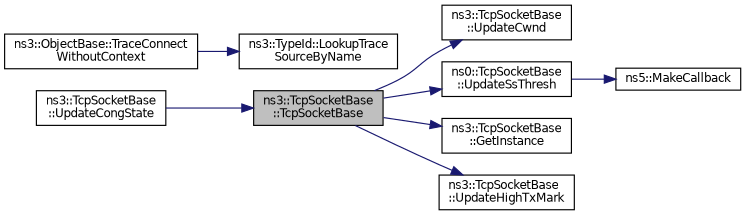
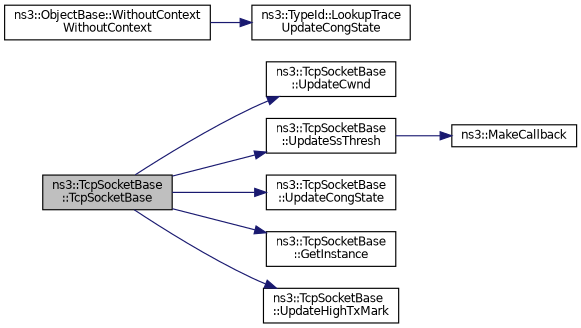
node "ns3::ObjectBase::TraceConnect WithoutContext": label "ns3::ObjectBase::TraceConnect WithoutContext" -> "ns3::ObjectBase::WithoutContext WithoutContext"
node "ns3::TypeId::LookupTrace SourceByName": label "ns3::TypeId::LookupTrace SourceByName" -> "ns3::TypeId::LookupTrace UpdateCongState"
node "ns0::TcpSocketBase ::UpdateSsThresh": label "ns0::TcpSocketBase ::UpdateSsThresh" -> "ns3::TcpSocketBase ::UpdateSsThresh"
node "ns5::MakeCallback": label "ns5::MakeCallback" -> "ns3::MakeCallback"
edge "ns3::TcpSocketBase ::UpdateCongState" -> "ns3::TcpSocketBase ::TcpSocketBase": reversed
